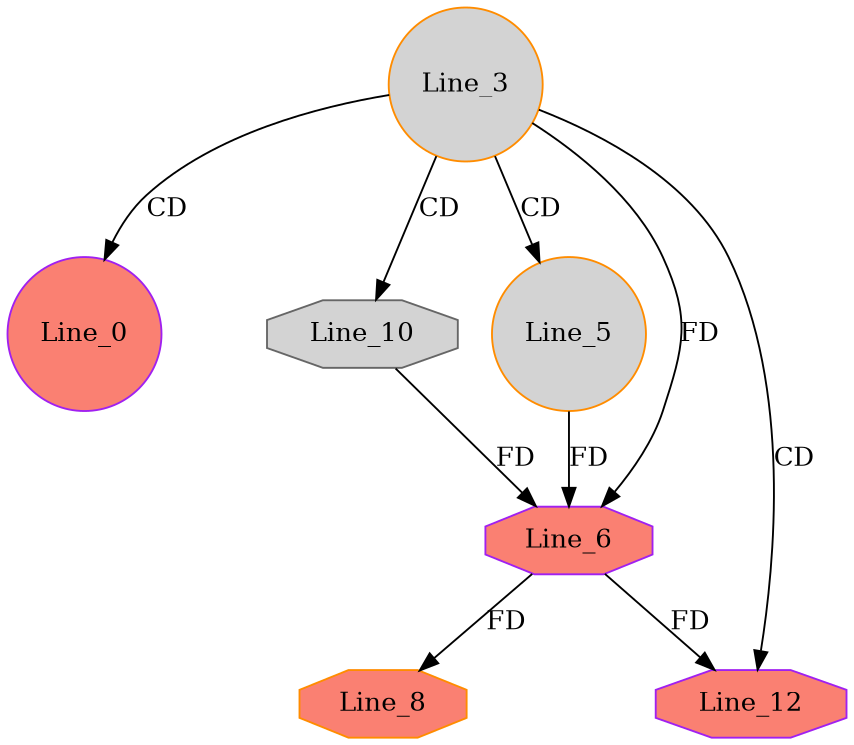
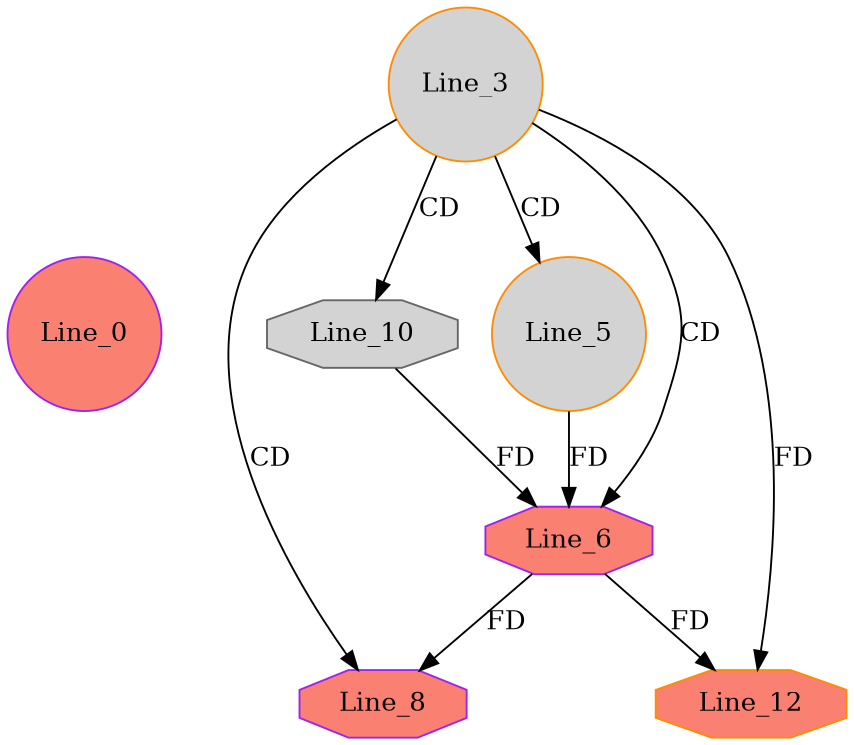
edge "Line_3" -> "Line_0": now "Line_3" -> "Line_8"
edge "Line_3" -> "Line_6": label "FD" -> "CD"
edge "Line_3" -> "Line_12": label "CD" -> "FD"
node "Line_8": color darkorange -> purple
node "Line_12": color purple -> darkorange
